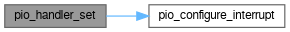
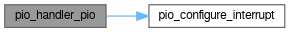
node "pio_handler_set": label "pio_handler_set" -> "pio_handler_pio"
